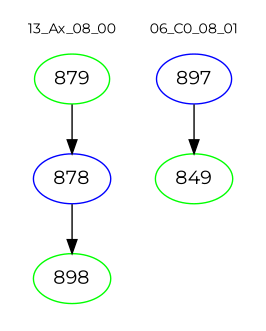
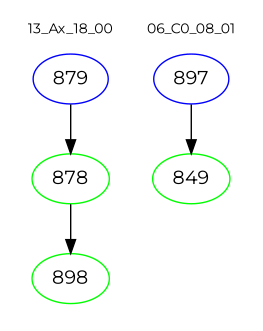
cluster "13_Ax_08_00": label "13_Ax_08_00" -> "13_Ax_18_00"
node "879": color green -> blue
node "878": color blue -> green
